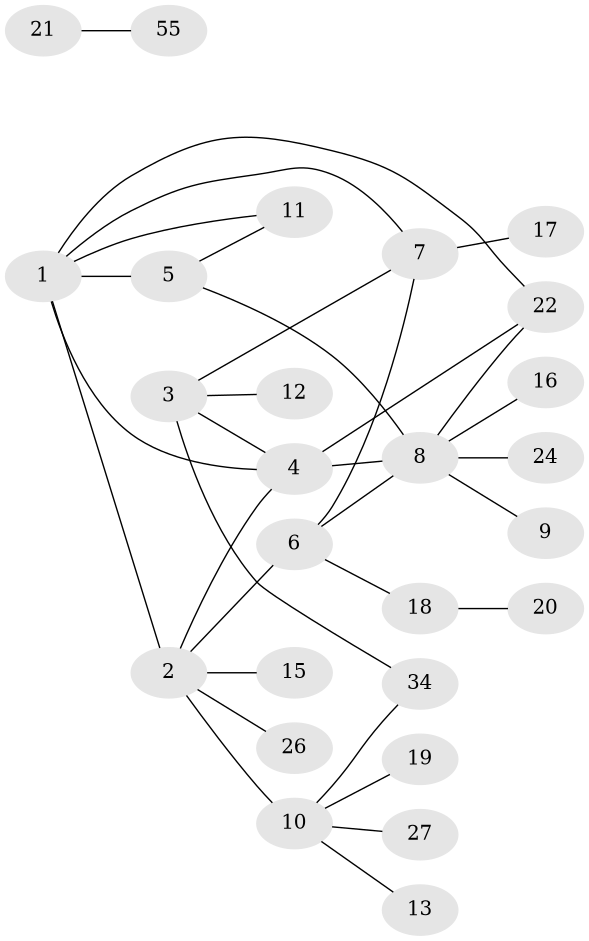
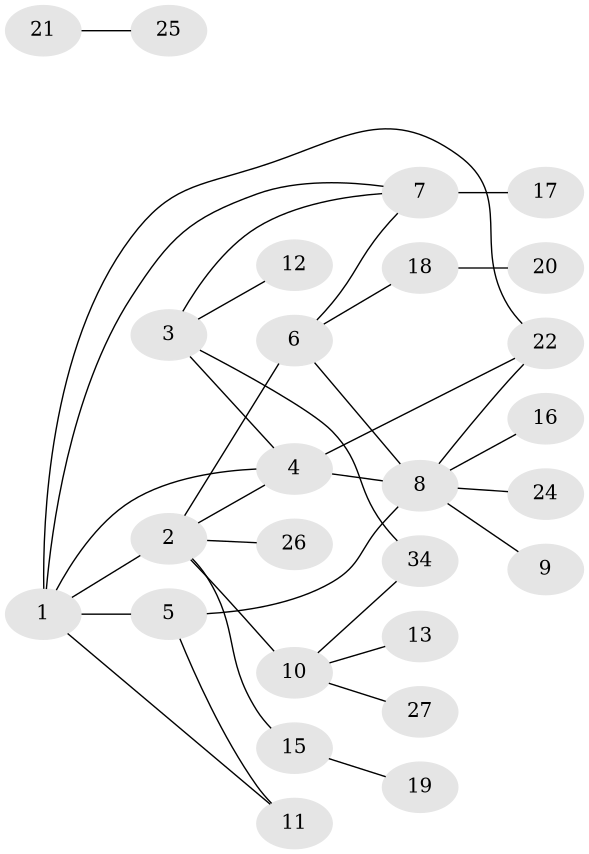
node "55": label "55" -> "25"
edge "19" -- "10": now "19" -- "15"
